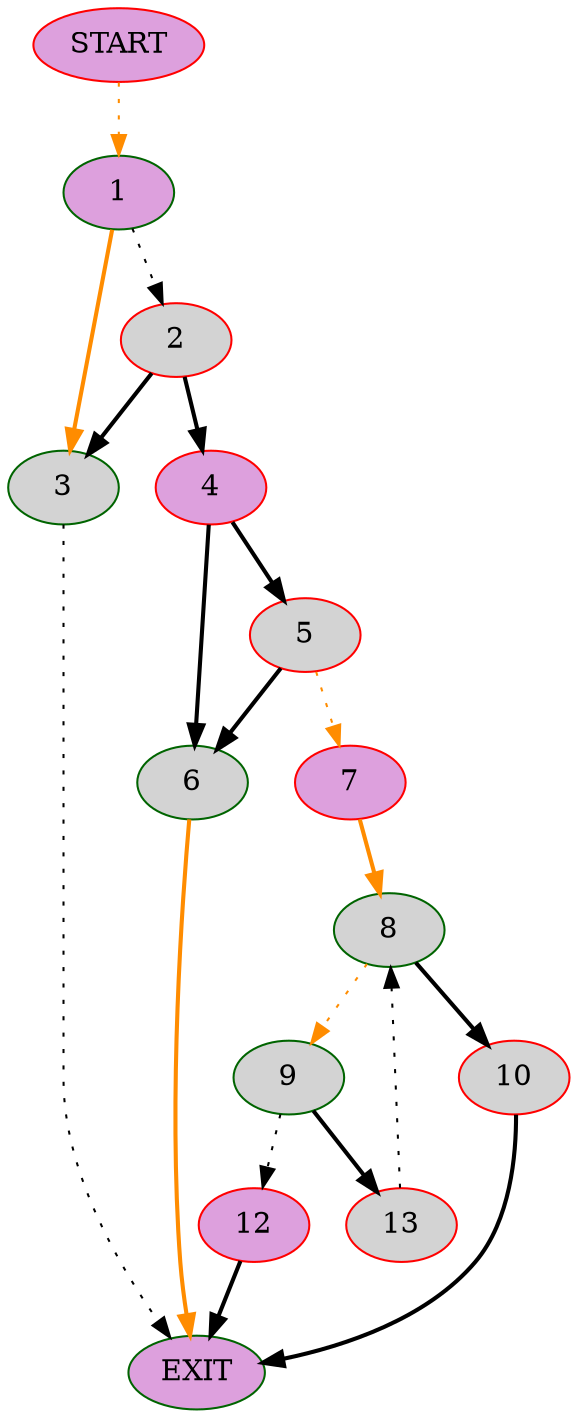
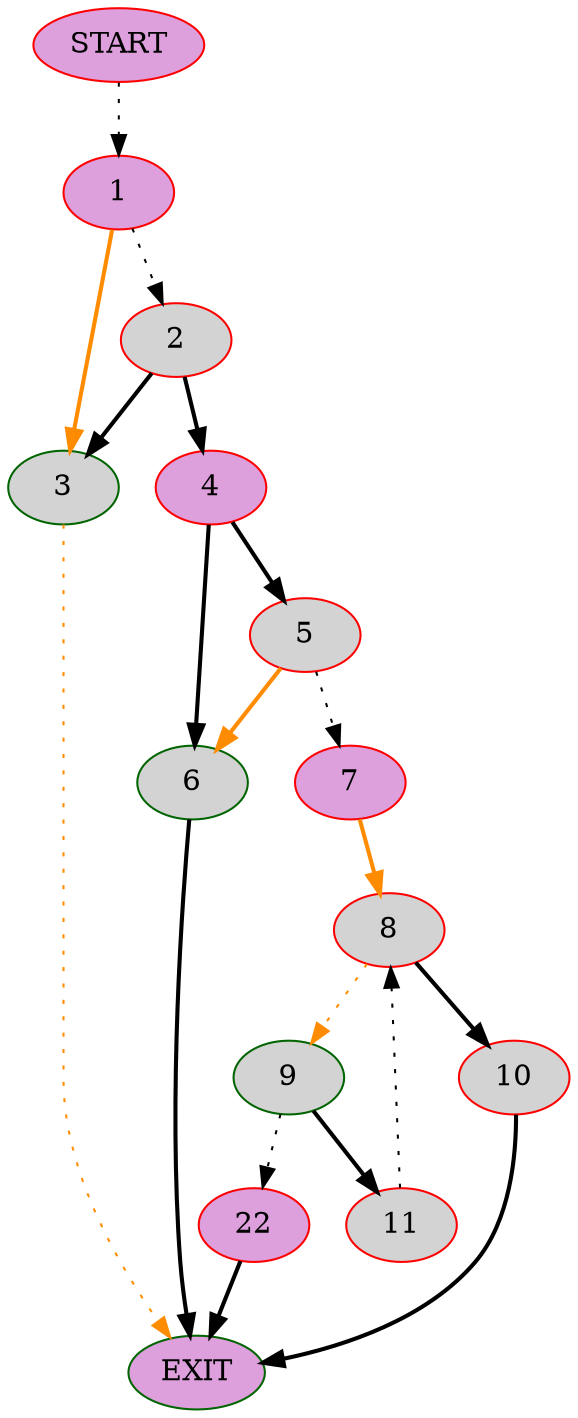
edge "START" -> "1": color darkorange -> black
node "1": color darkgreen -> red
edge "5" -> "7": color darkorange -> black
edge "5" -> "6": color black -> darkorange
node "8": color darkgreen -> red
edge "3" -> "EXIT": color black -> darkorange
edge "6" -> "EXIT": color darkorange -> black
node "12": label "12" -> "22"
node "13": label "13" -> "11"
